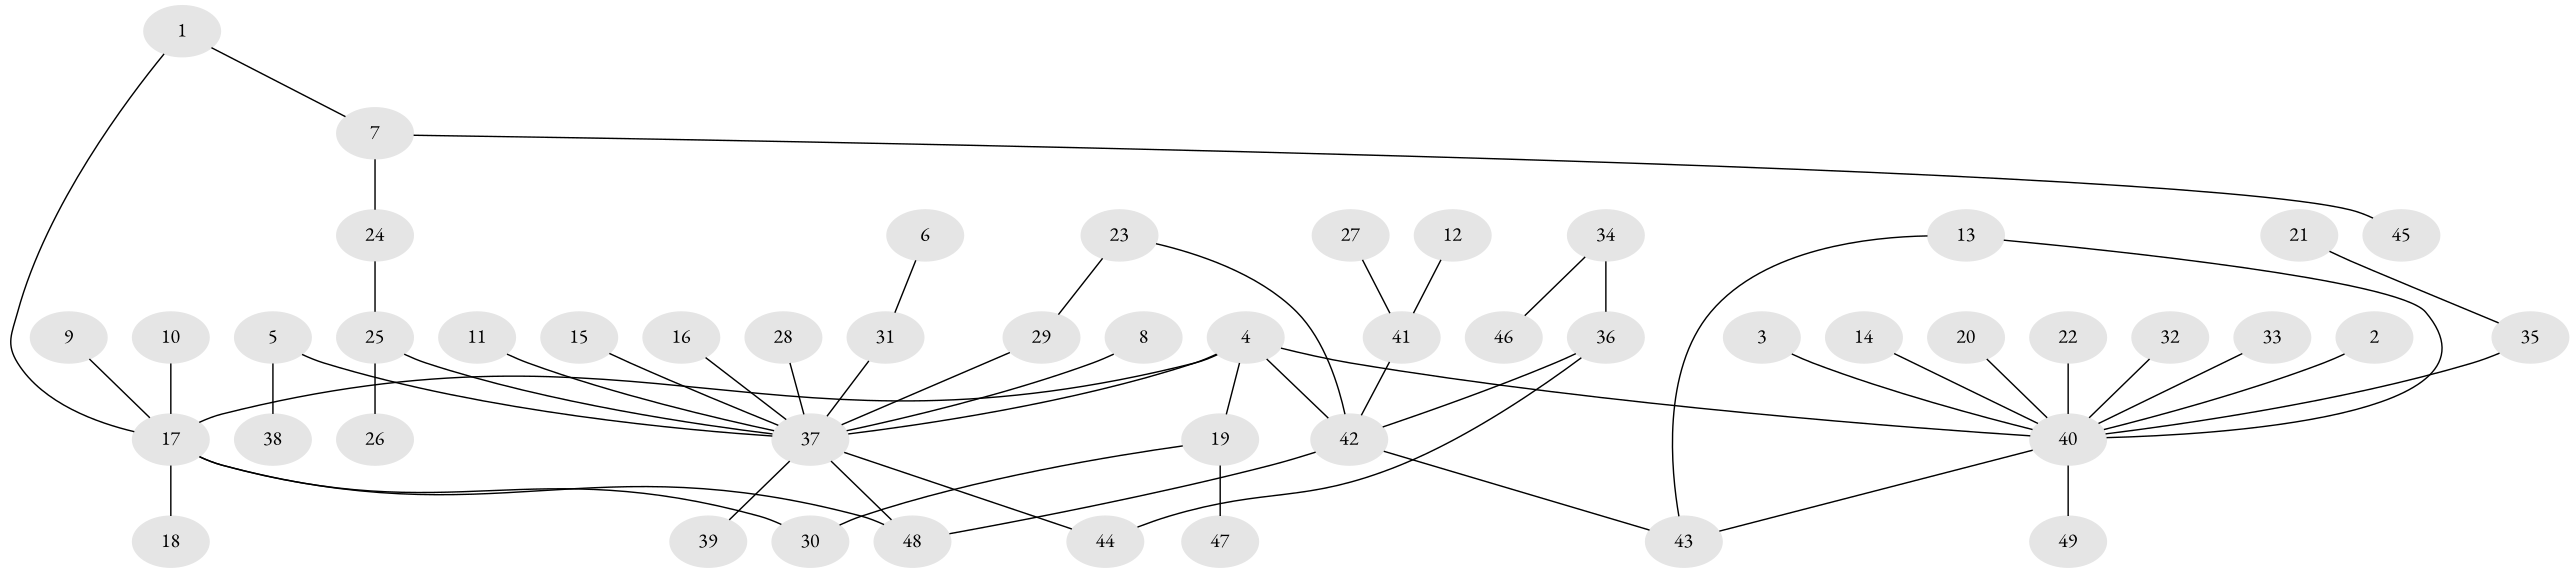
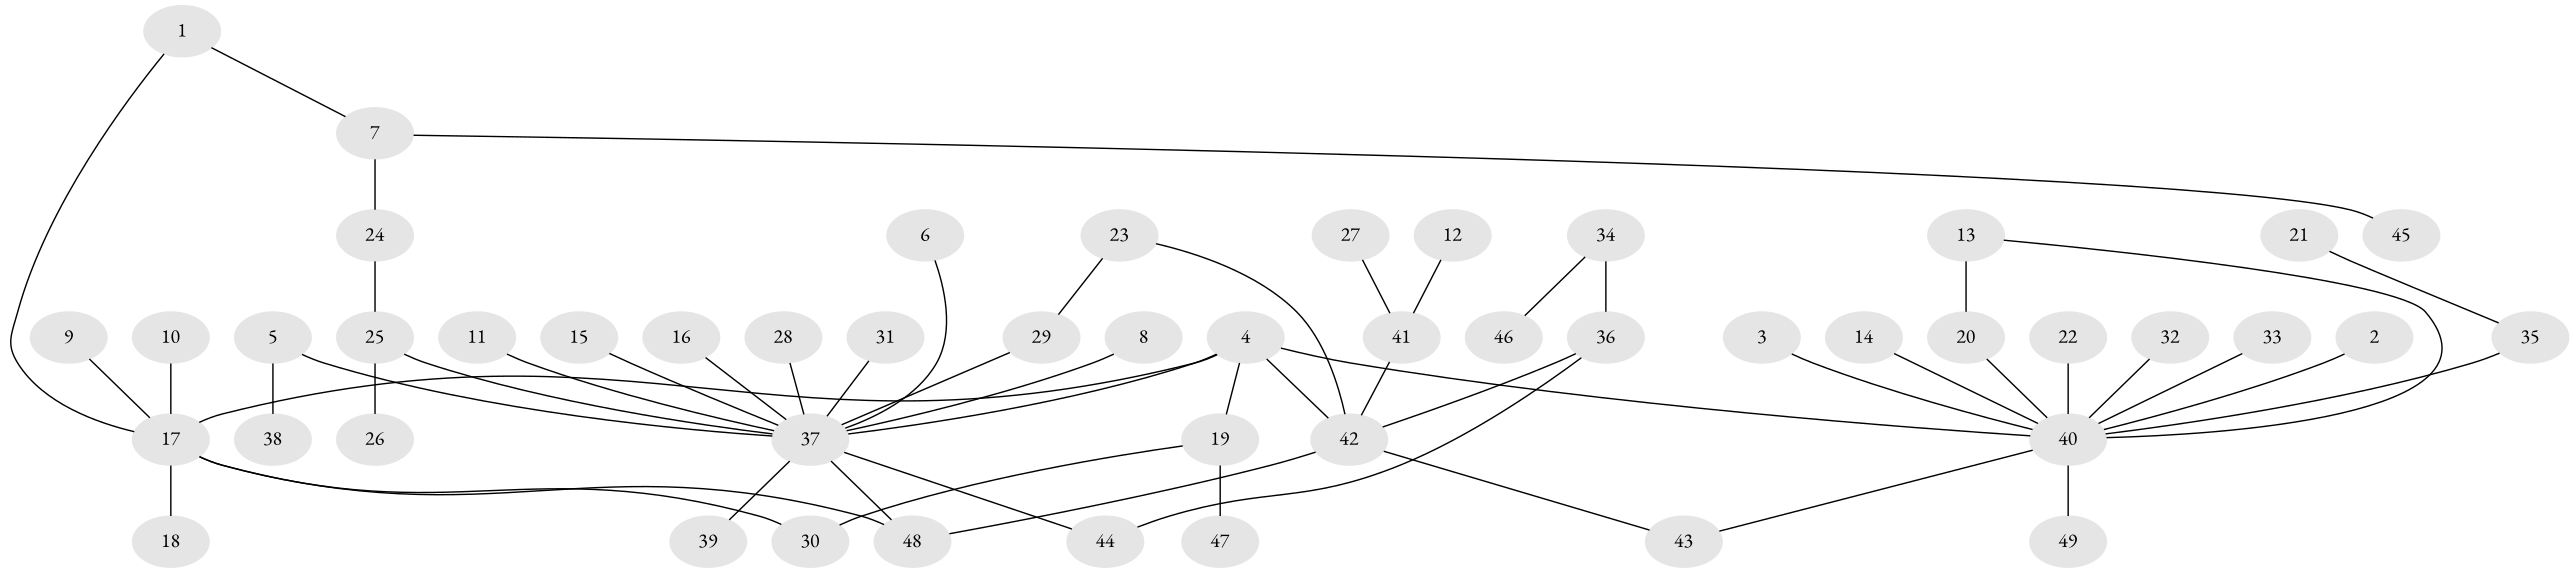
edge "6" -- "31": now "6" -- "37"
edge "13" -- "43": now "13" -- "20"
